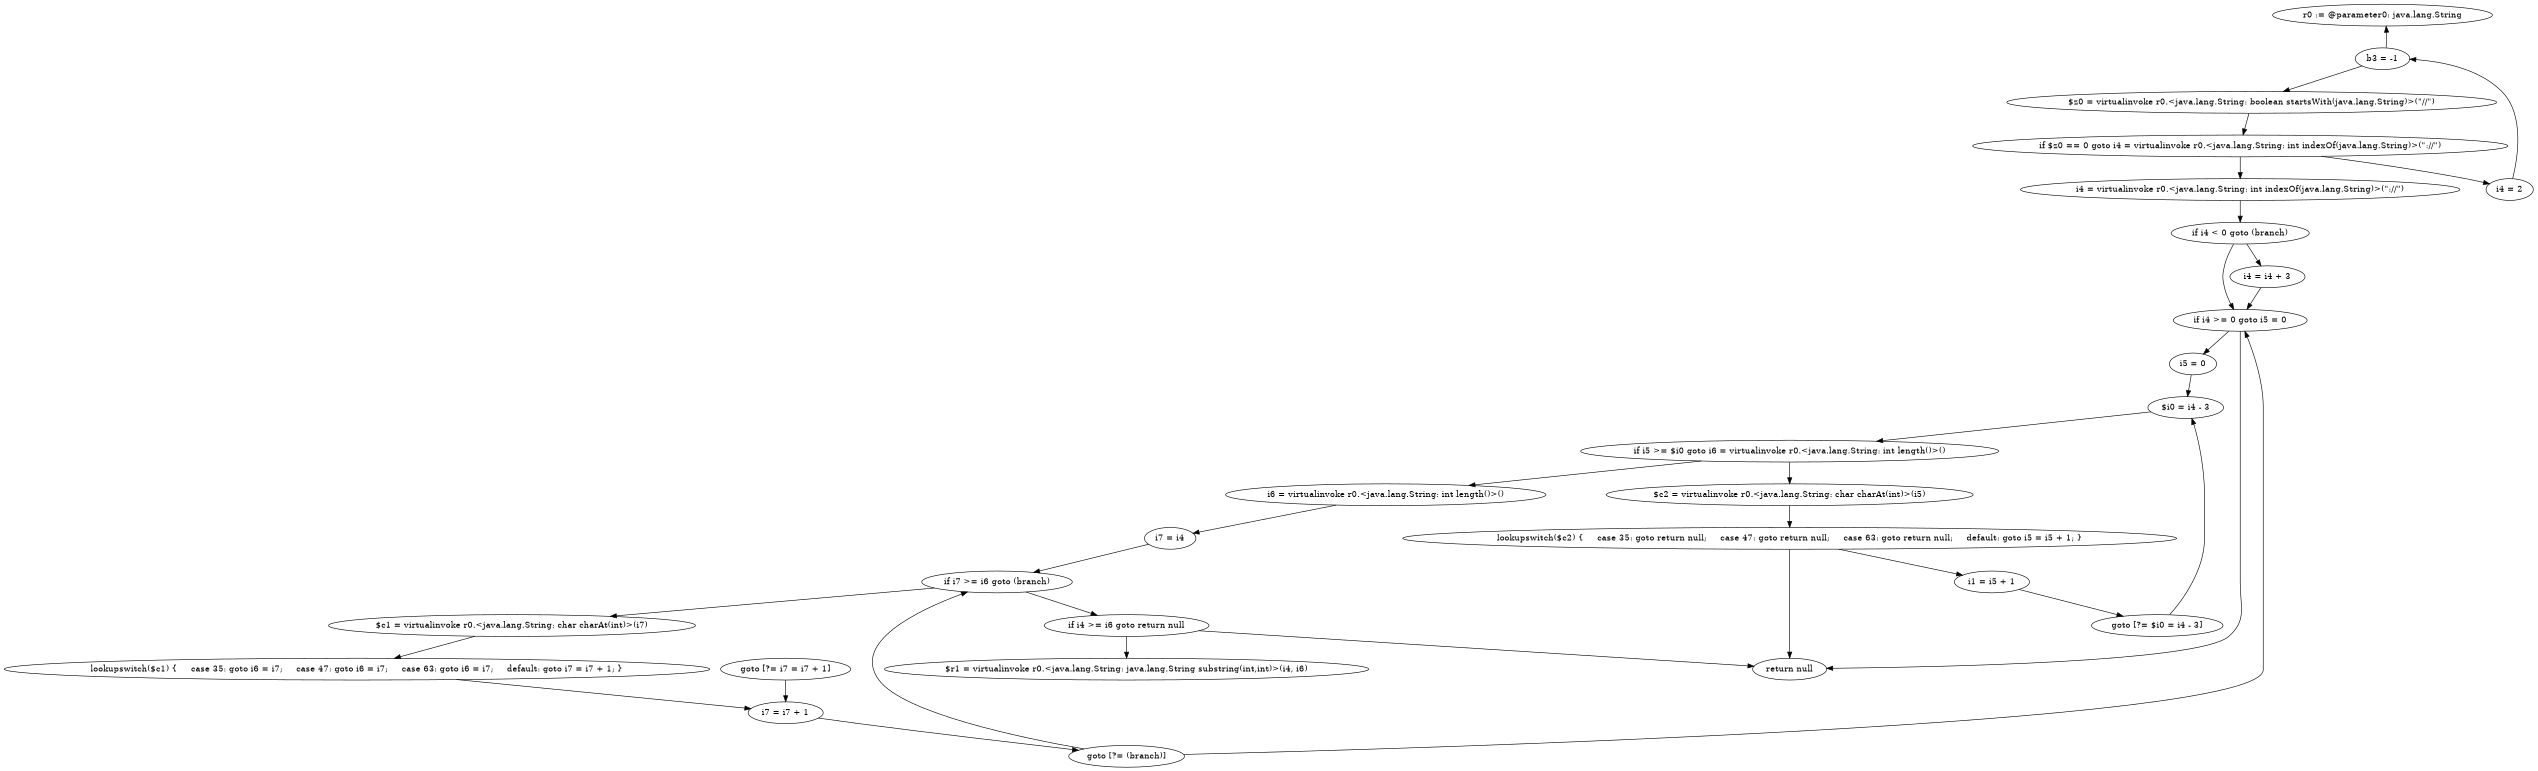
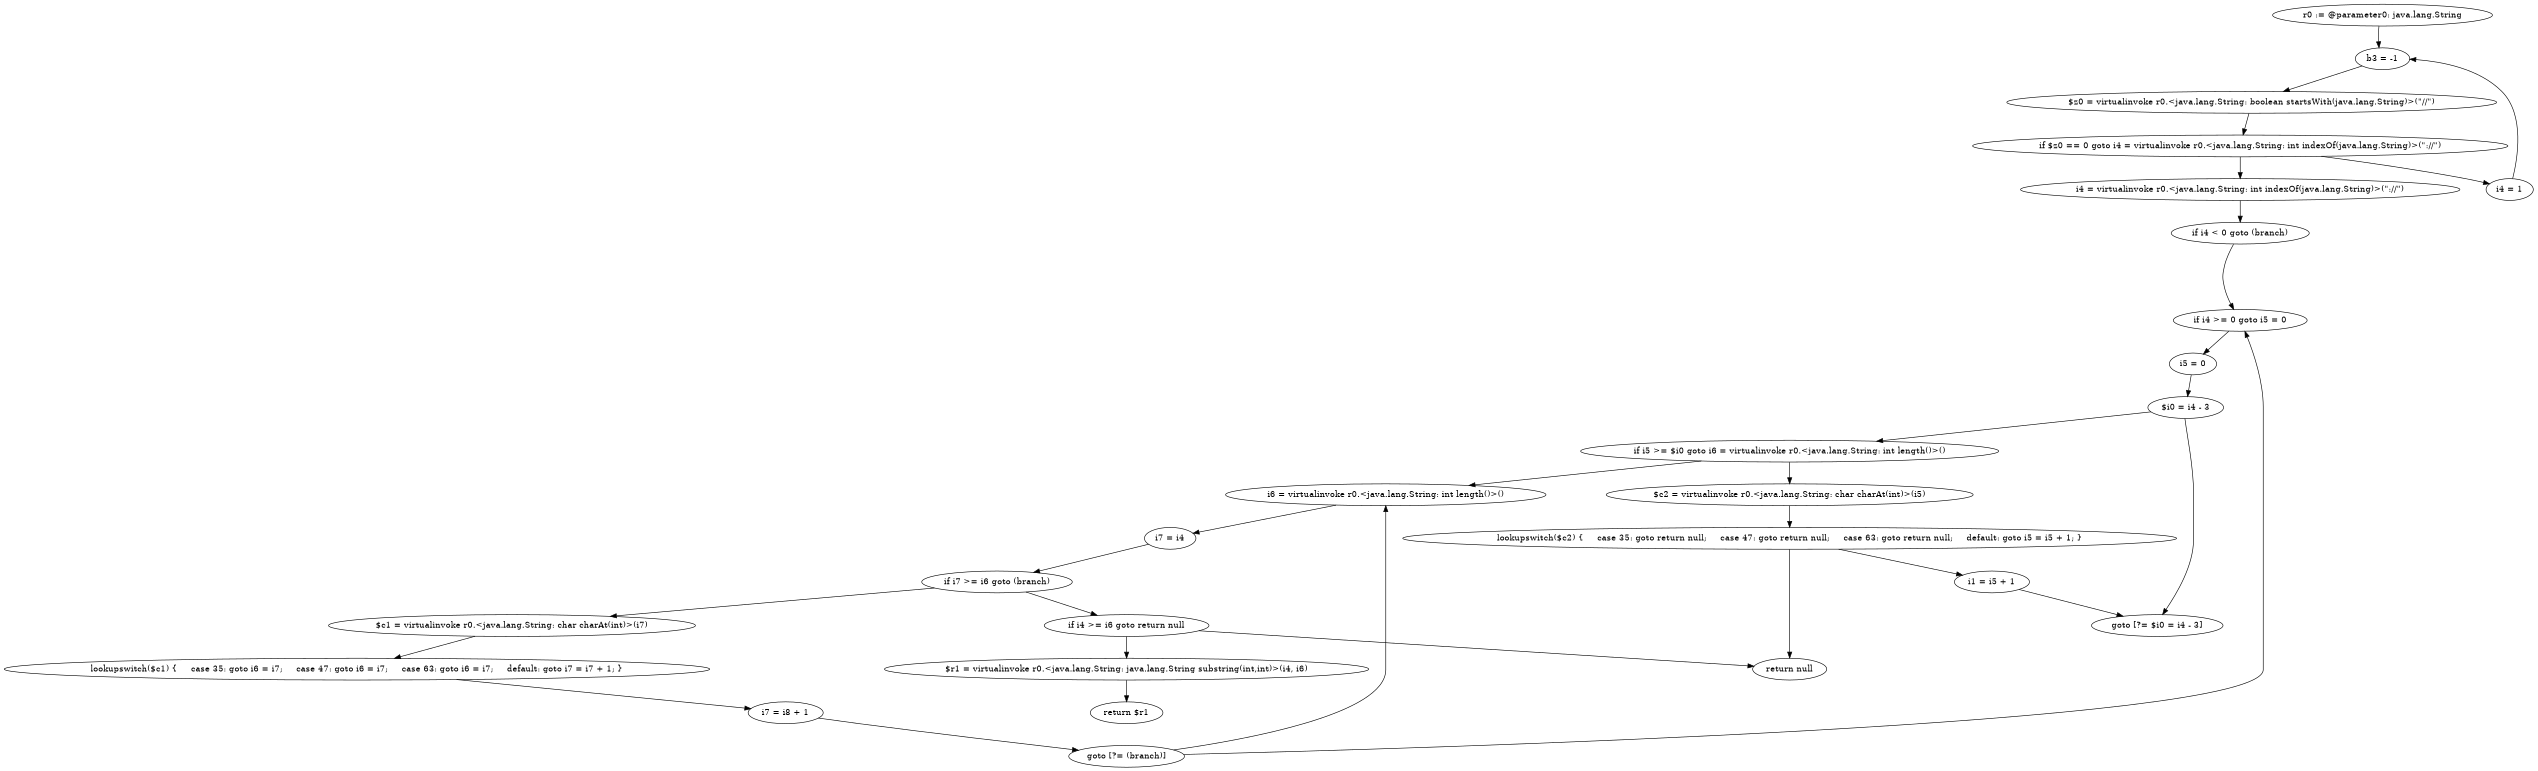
edge "b3 = -1" -> "r0 := @parameter0: java.lang.String": reversed
node "i4 = 2": label "i4 = 2" -> "i4 = 1"
node "i4 = i4 + 3": removed
edge "goto [?= $i0 = i4 - 3]" -> "$i0 = i4 - 3": reversed
edge "if i4 >= 0 goto i5 = 0" -> "return null": removed
node "goto [?= i7 = i7 + 1]": removed
edge "goto [?= (branch)]" -> "if i7 >= i6 goto (branch)": now "goto [?= (branch)]" -> "i6 = virtualinvoke r0.<java.lang.String: int length()>()"
node "i7 = i7 + 1": label "i7 = i7 + 1" -> "i7 = i8 + 1"
node "return $r1": added
